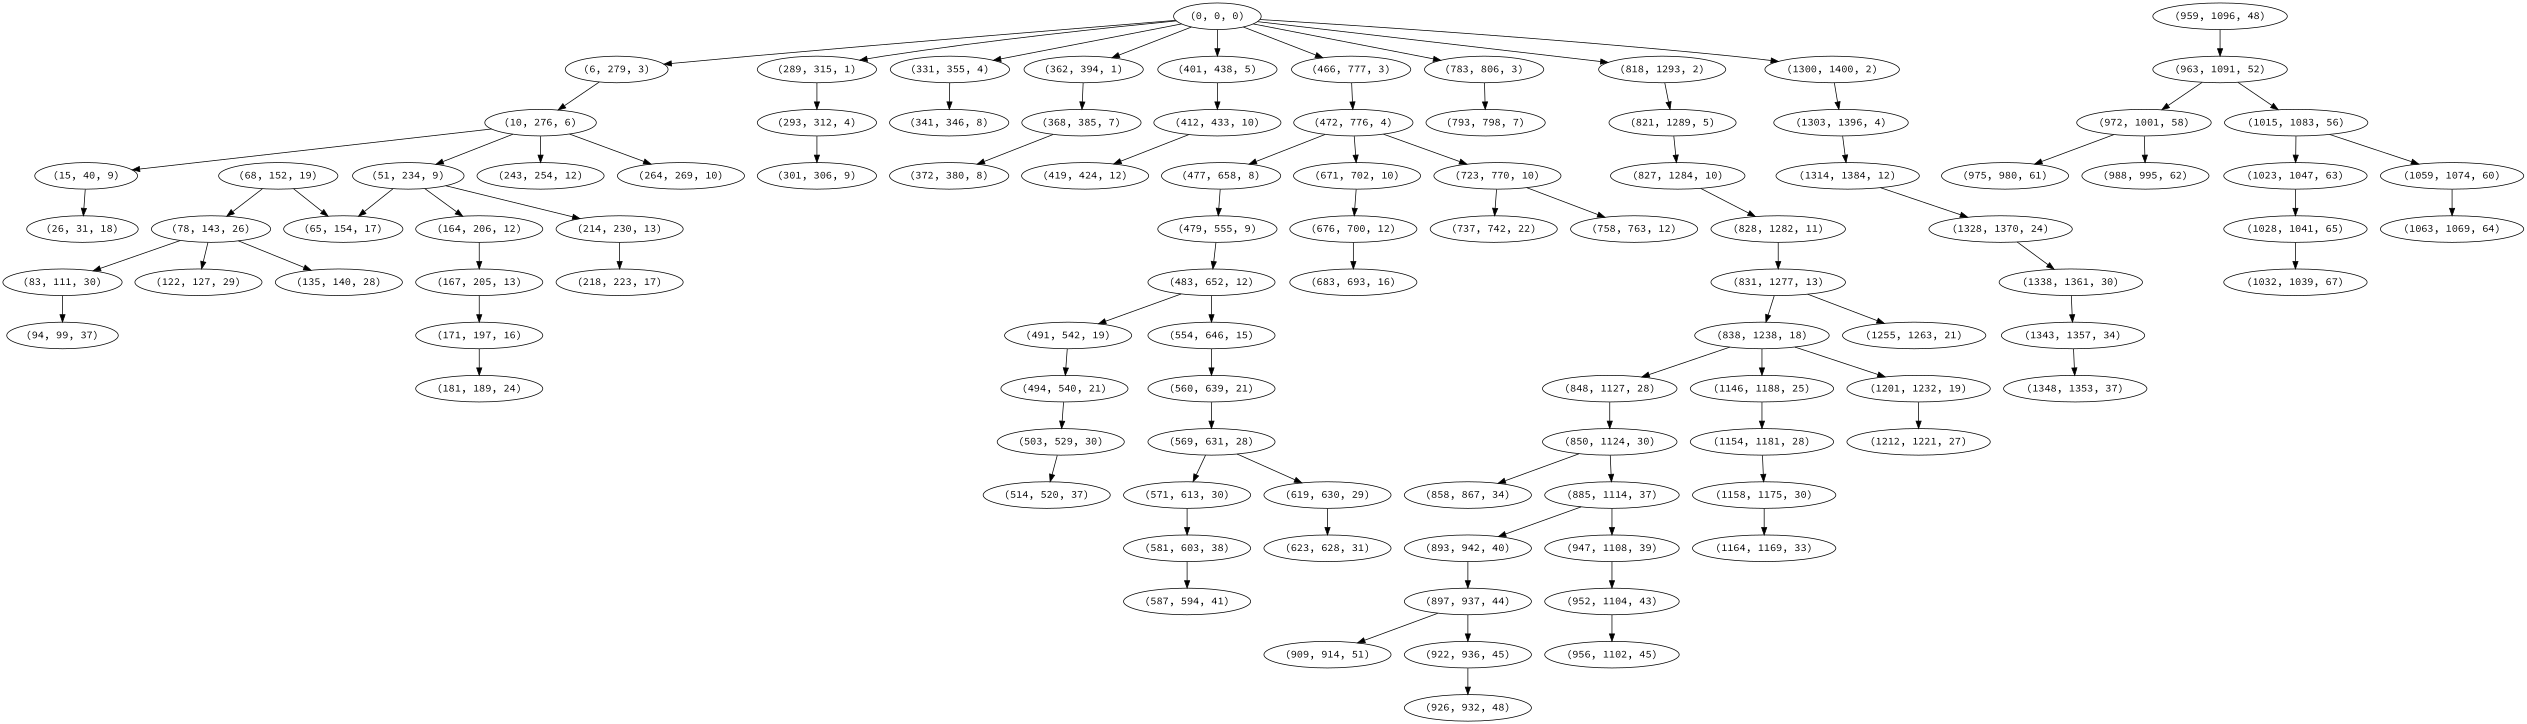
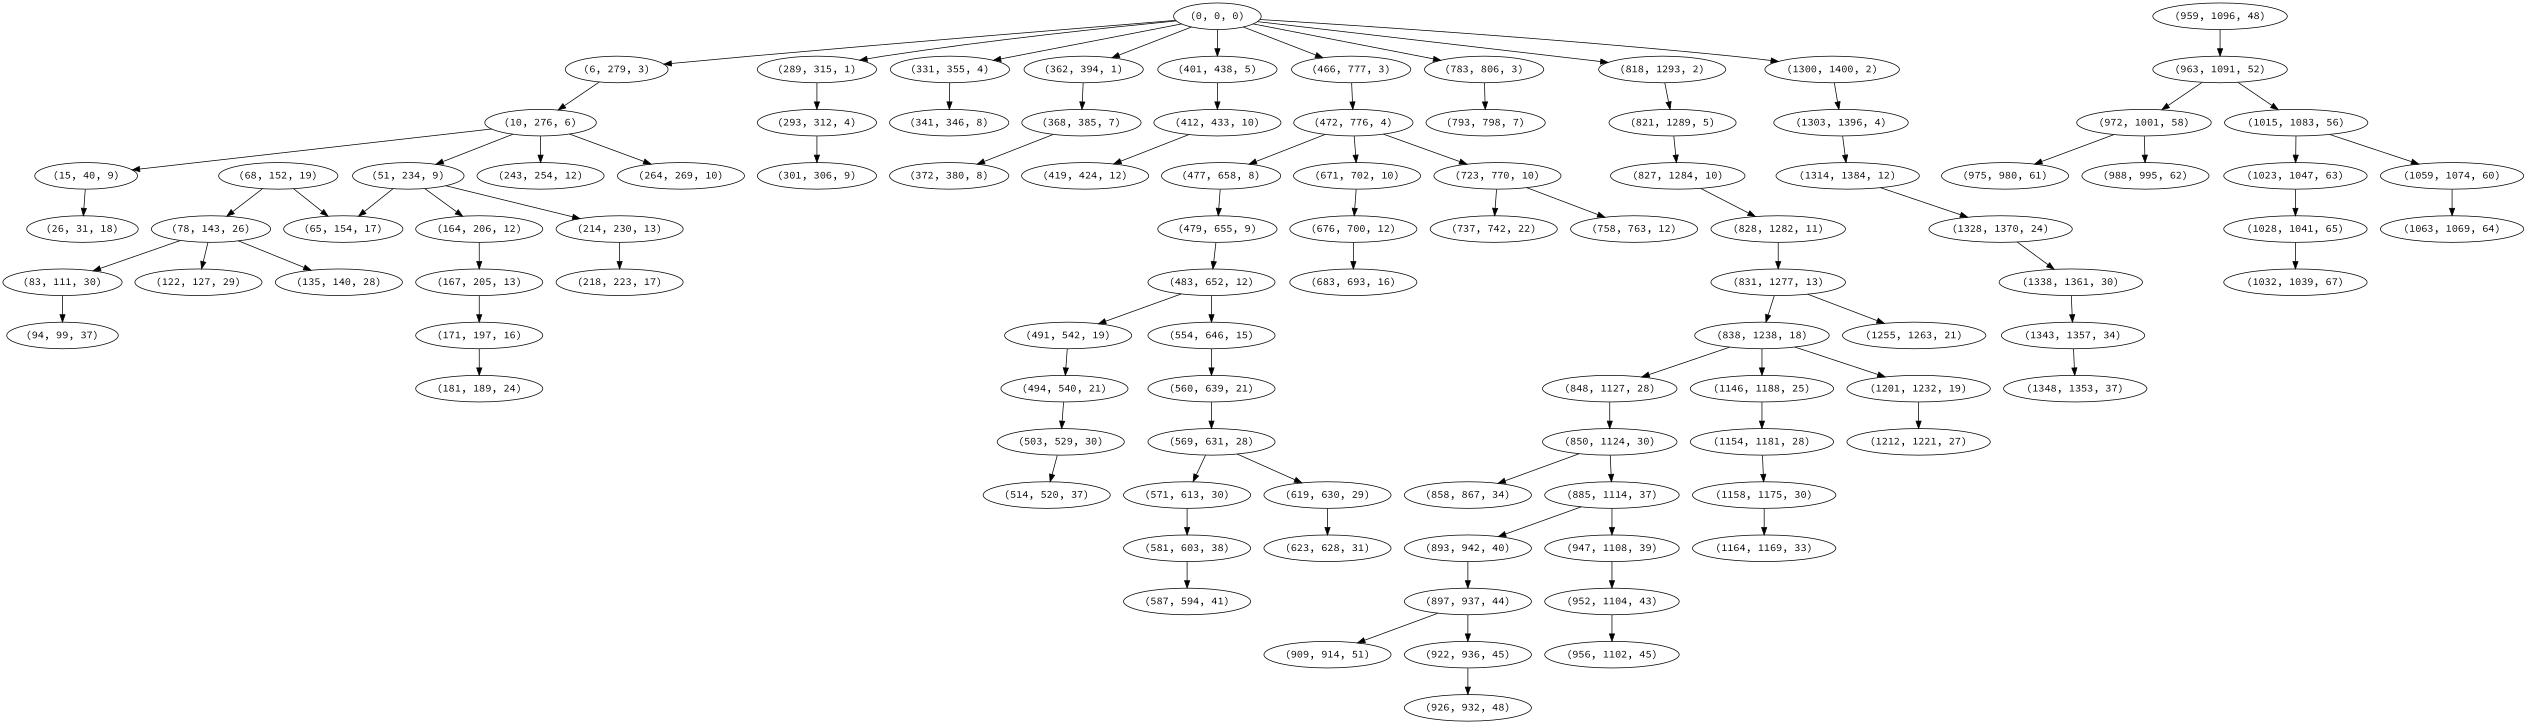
node "(479, 555, 9)": label "(479, 555, 9)" -> "(479, 655, 9)"
